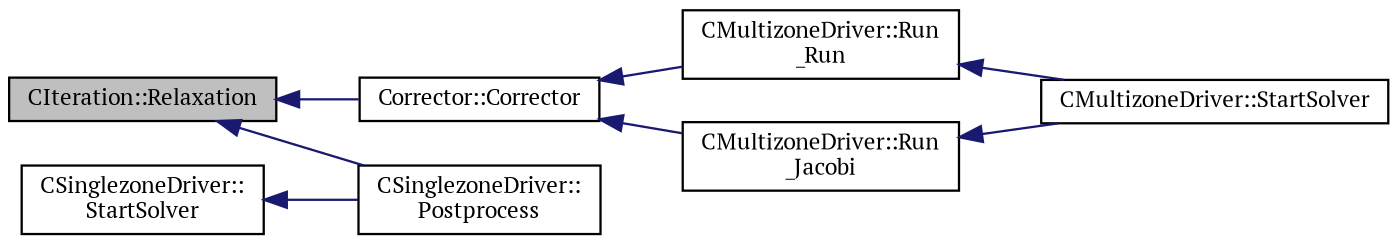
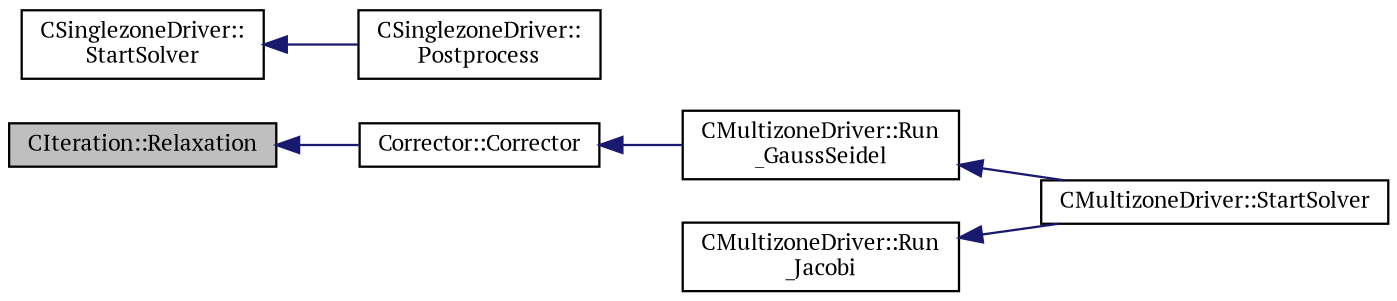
node "CMultizoneDriver::Run _Run": label "CMultizoneDriver::Run _Run" -> "CMultizoneDriver::Run _GaussSeidel"
edge "CMultizoneDriver::Run _Jacobi" -> "Corrector::Corrector": removed
edge "CSinglezoneDriver:: Postprocess" -> "CIteration::Relaxation": removed
